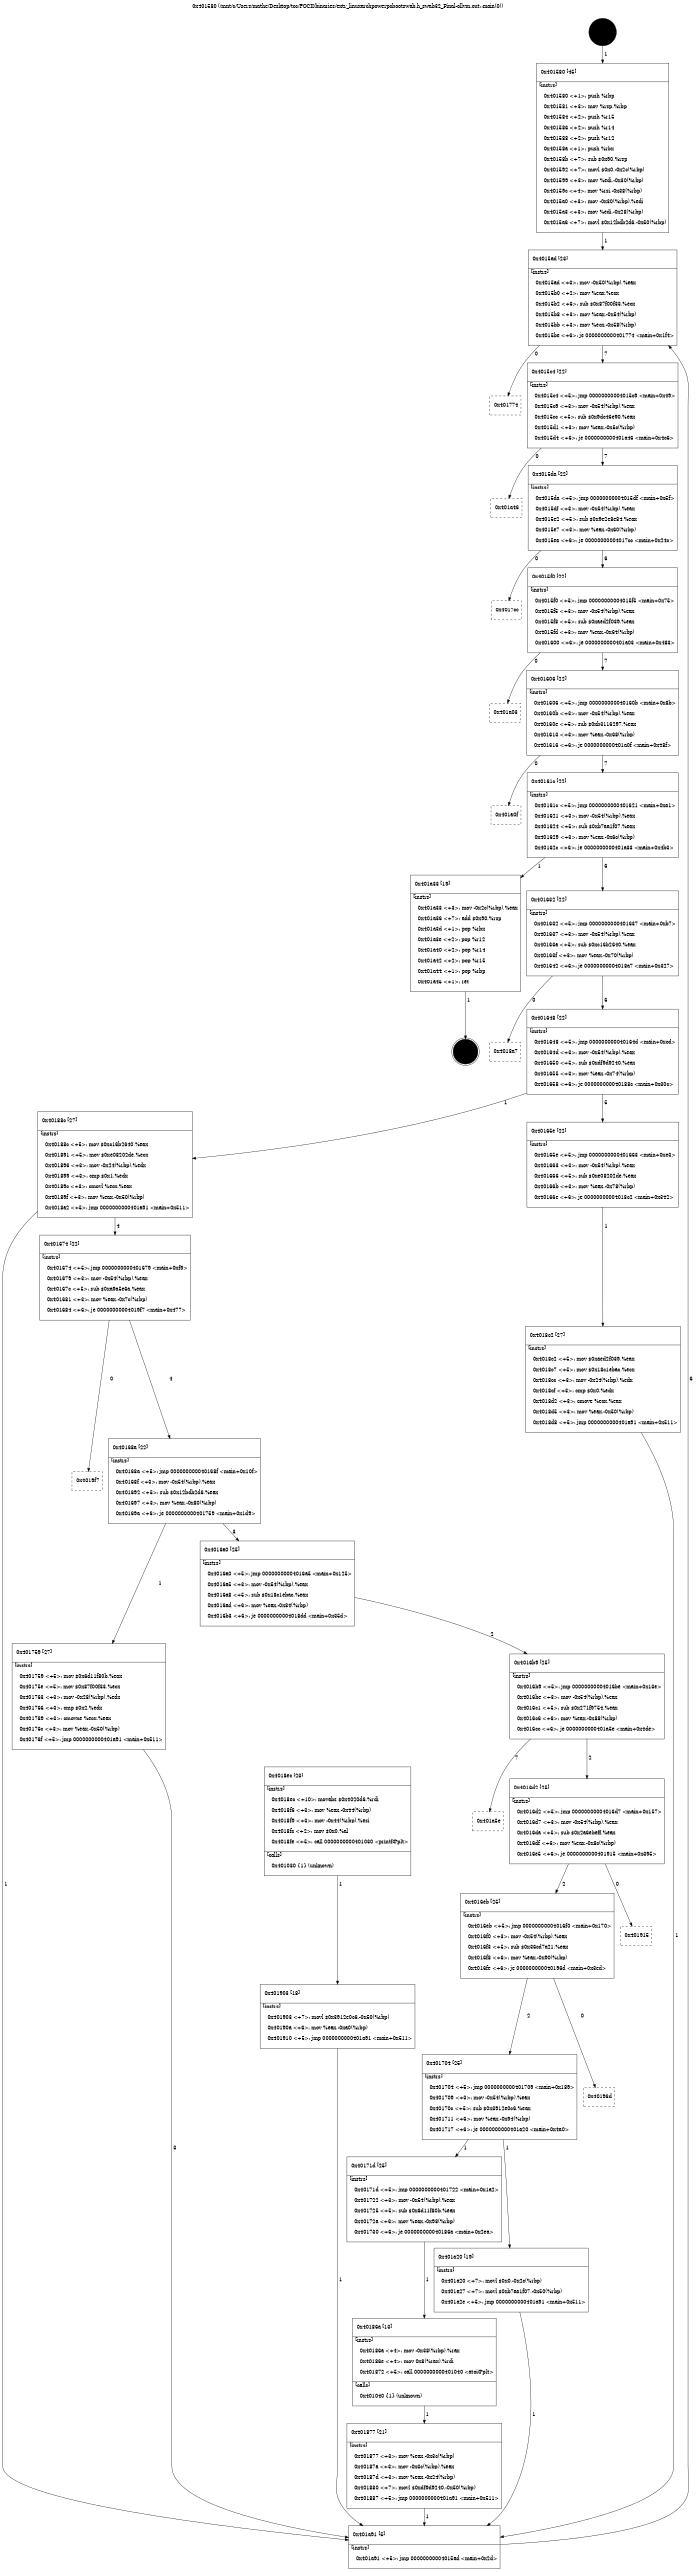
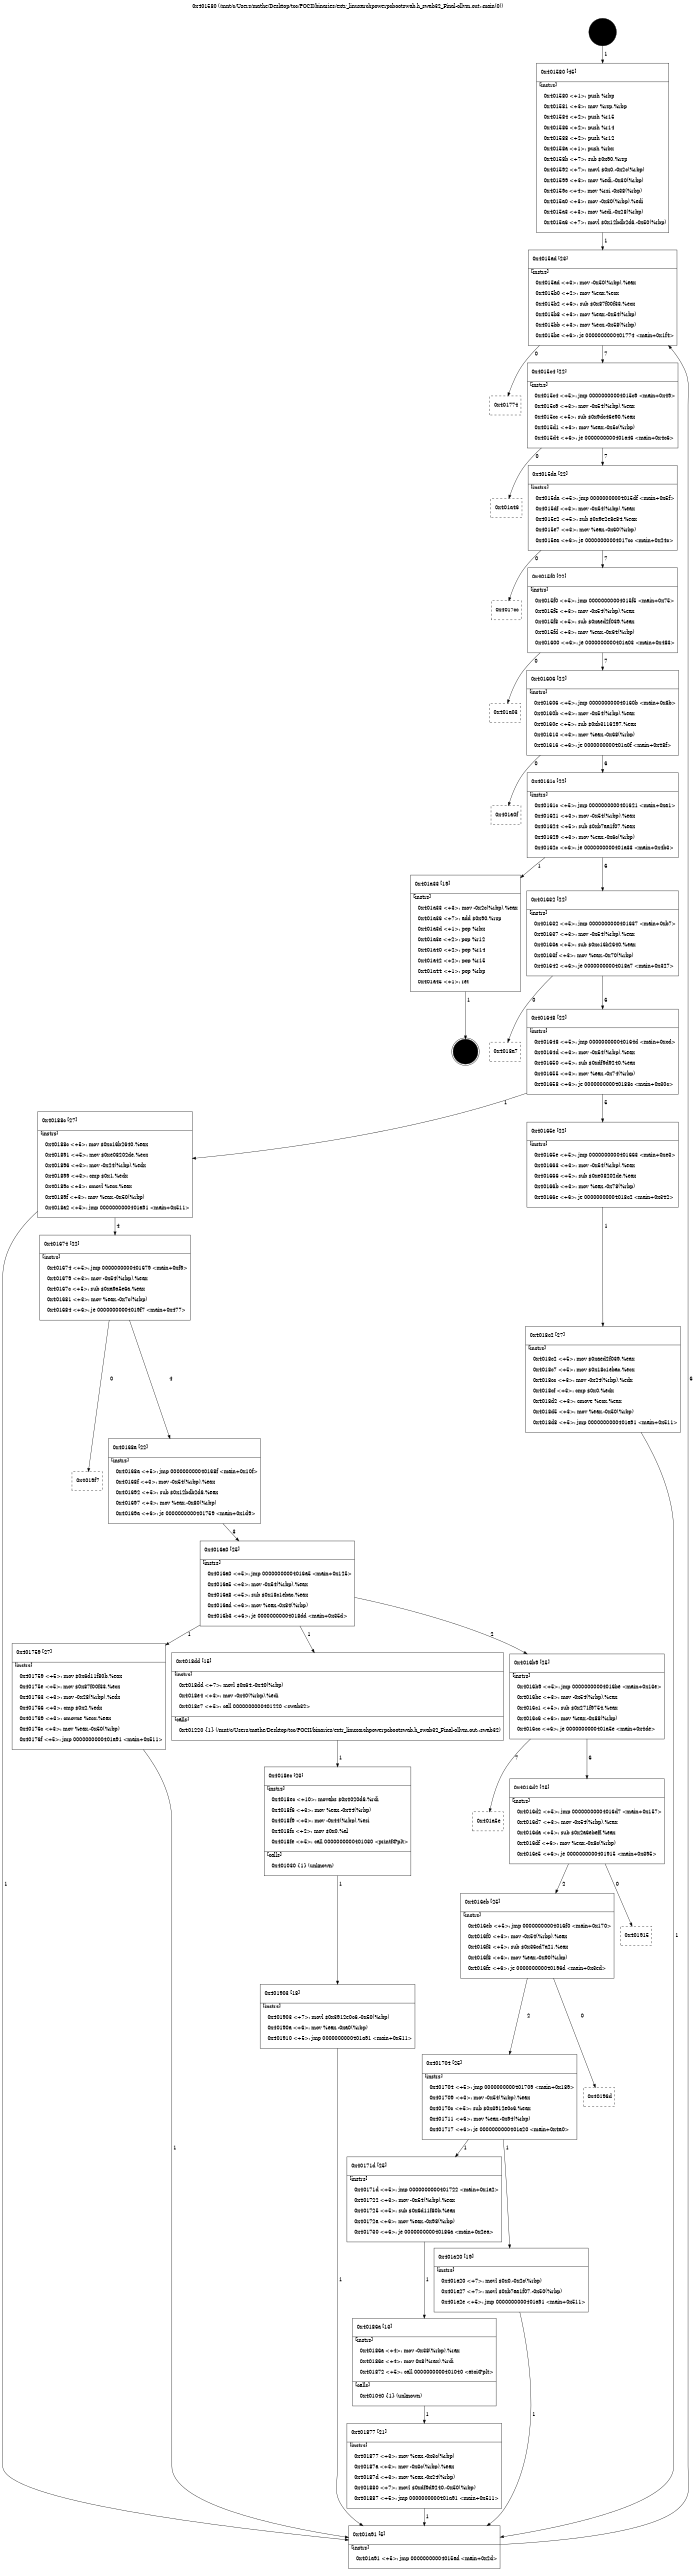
edge "0x4015da [22]" -> "0x4015f0 [22]": label " 6" -> " 7"
edge "0x401606 [22]" -> "0x40161c [22]": label " 7" -> " 6"
edge "0x40168a [22]" -> "0x401759 [27]": now "0x4016a0 [25]" -> "0x401759 [27]"
node "0x4018dd [15]": added
edge "0x4016b9 [25]" -> "0x4016d2 [25]": label " 2" -> " 6"
edge "0x401759 [27]" -> "0x401a91 [5]": label " 3" -> " 1"
